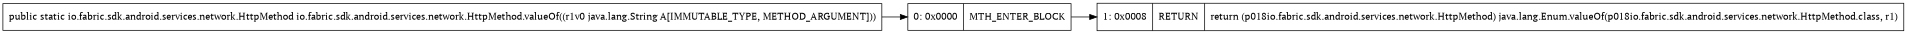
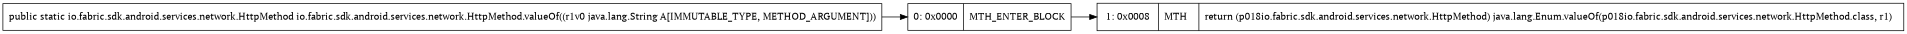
node "1: 0x0008": text "RETURN" -> "MTH"
